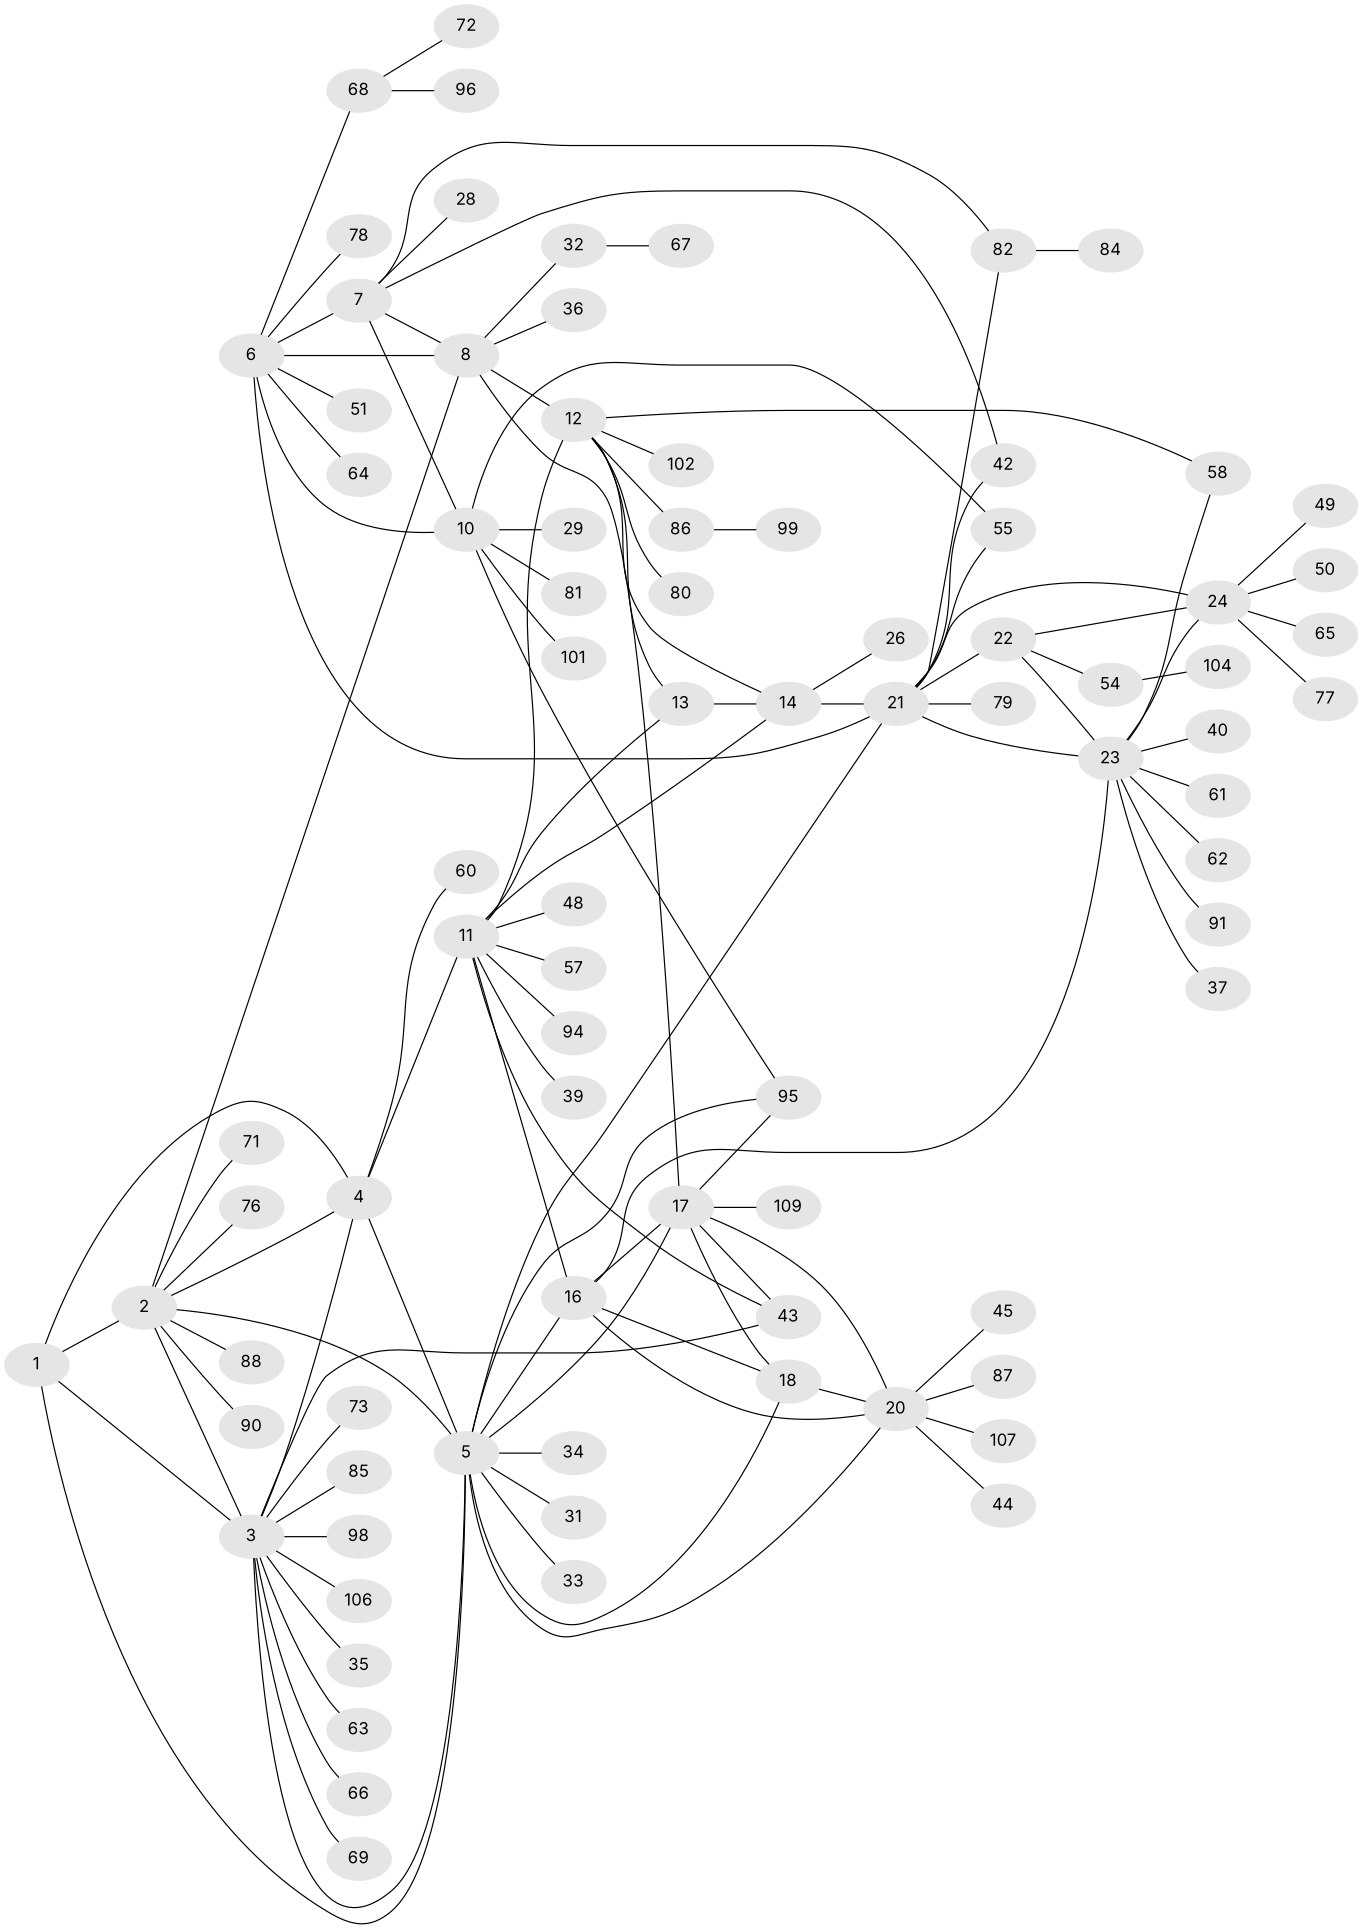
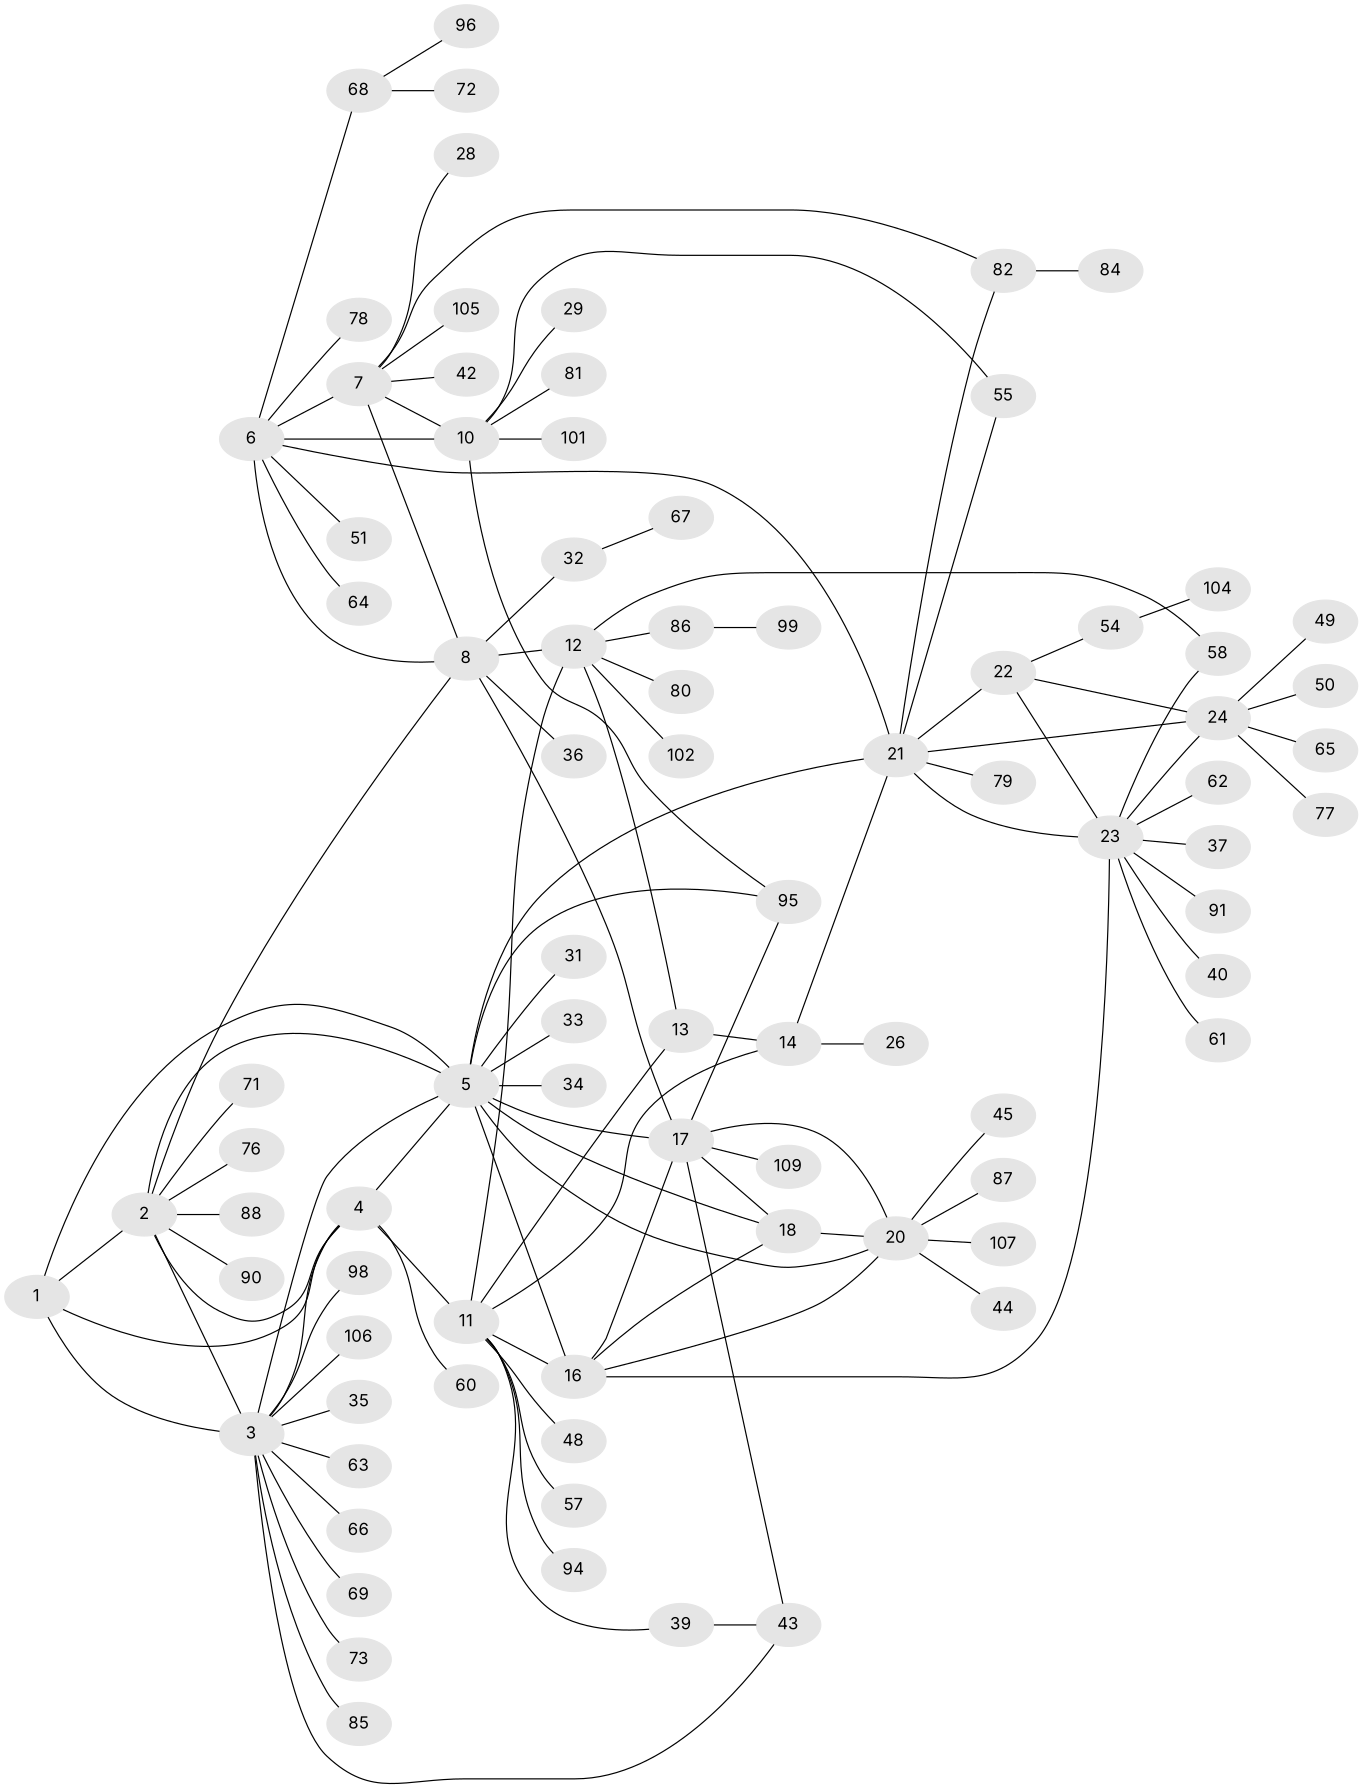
node "105": added
edge "42" -- "21": removed
edge "12" -- "14": removed
edge "11" -- "43": now "39" -- "43"
